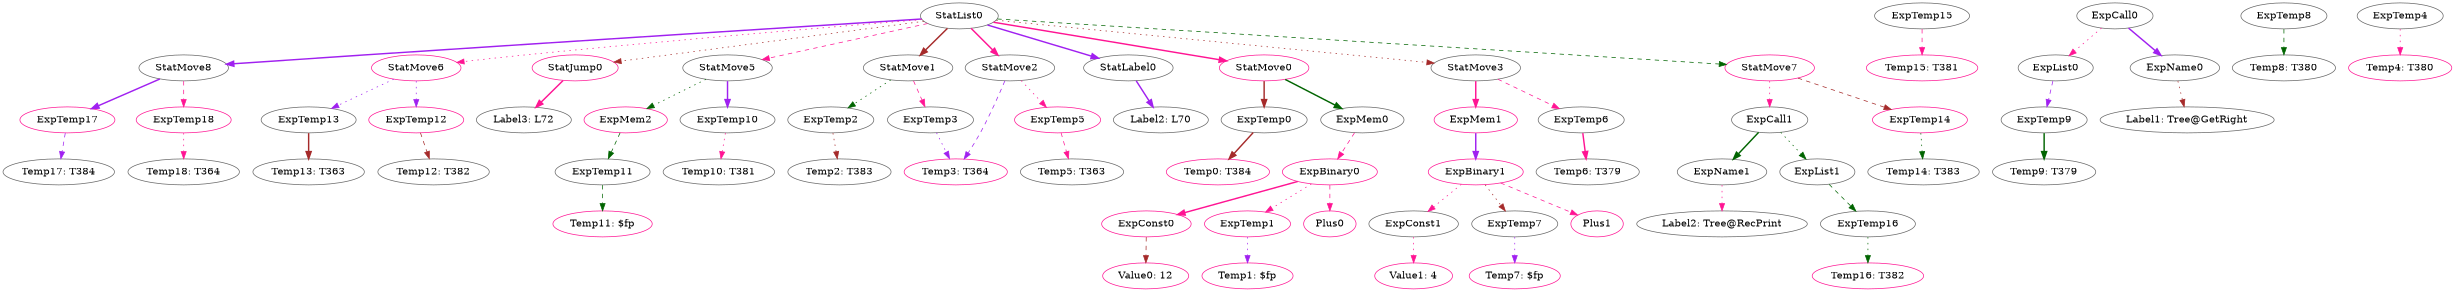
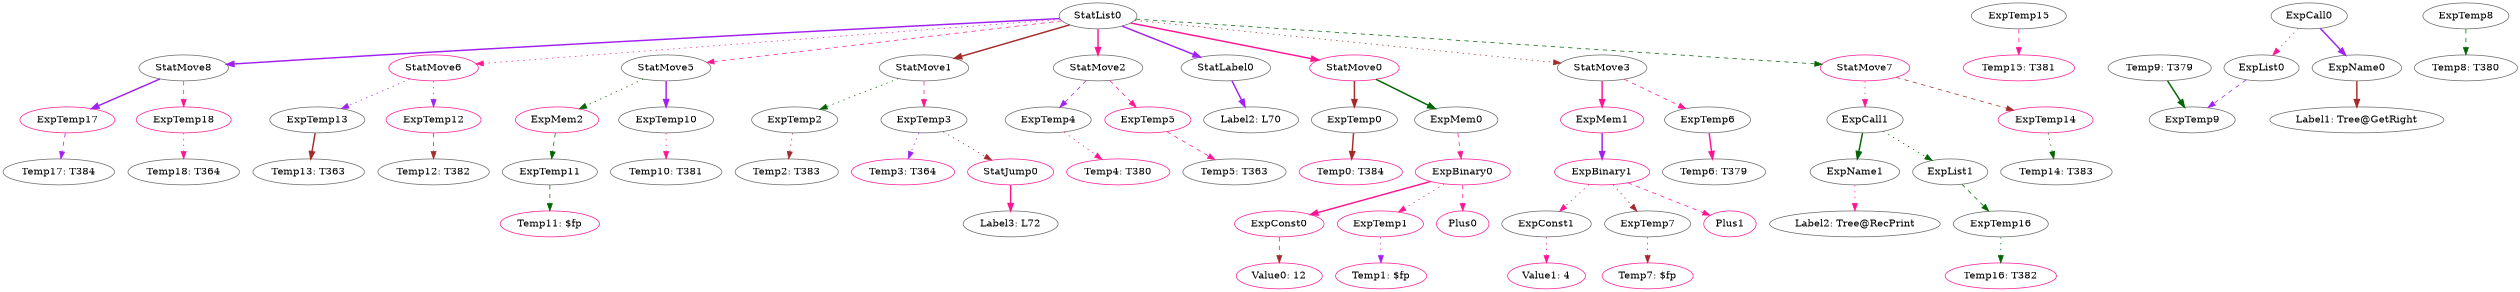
edge "StatList0" -> "StatJump0": now "ExpTemp3" -> "StatJump0"
edge "ExpName0" -> "Label1: Tree@GetRight": style dotted -> bold
edge "StatMove2" -> "ExpTemp5": style dotted -> dashed
edge "StatMove2" -> "Temp3: T364": now "StatMove2" -> "ExpTemp4"
edge "ExpTemp9" -> "Temp9: T379": reversed
edge "ExpTemp7" -> "Temp7: $fp": color purple -> brown
